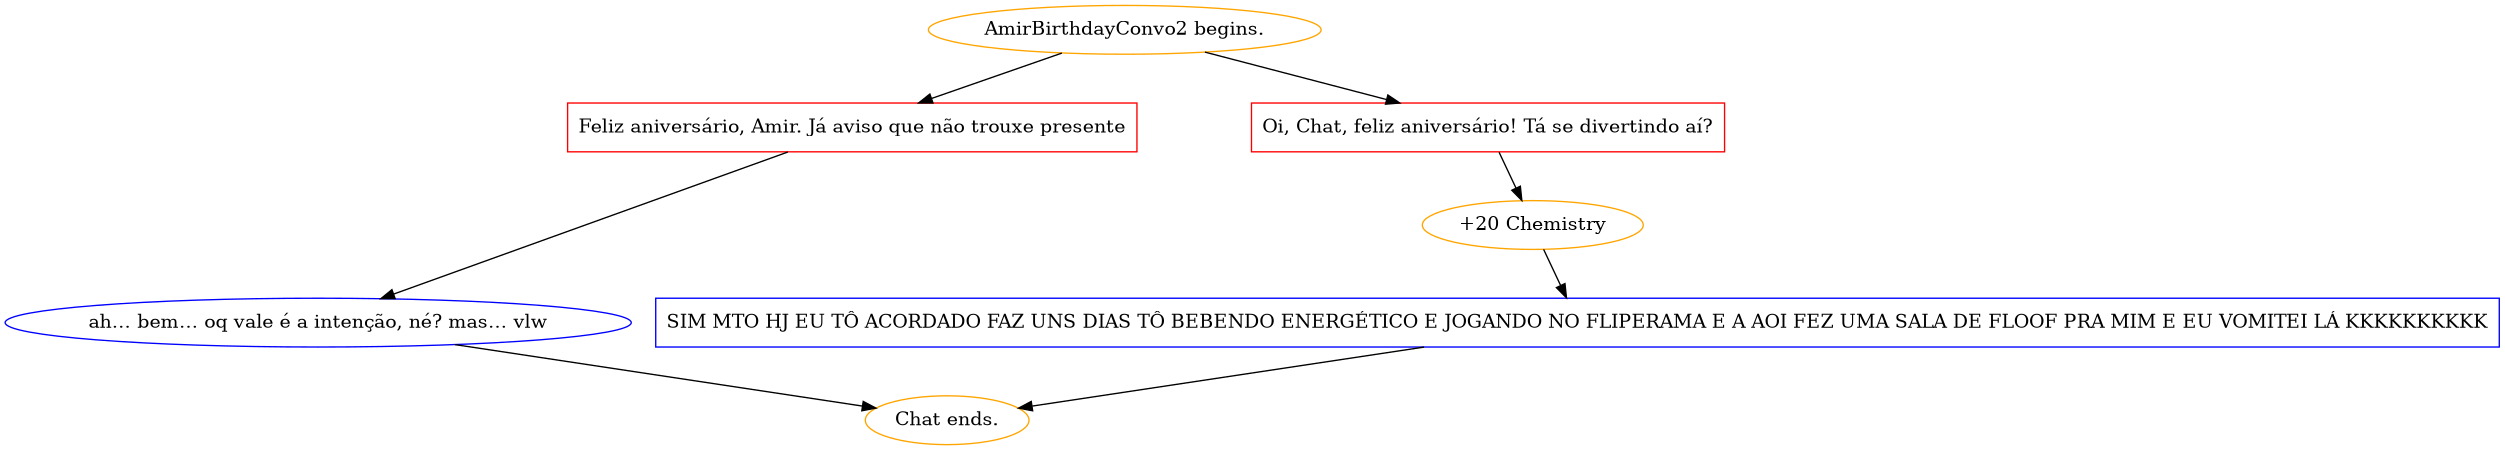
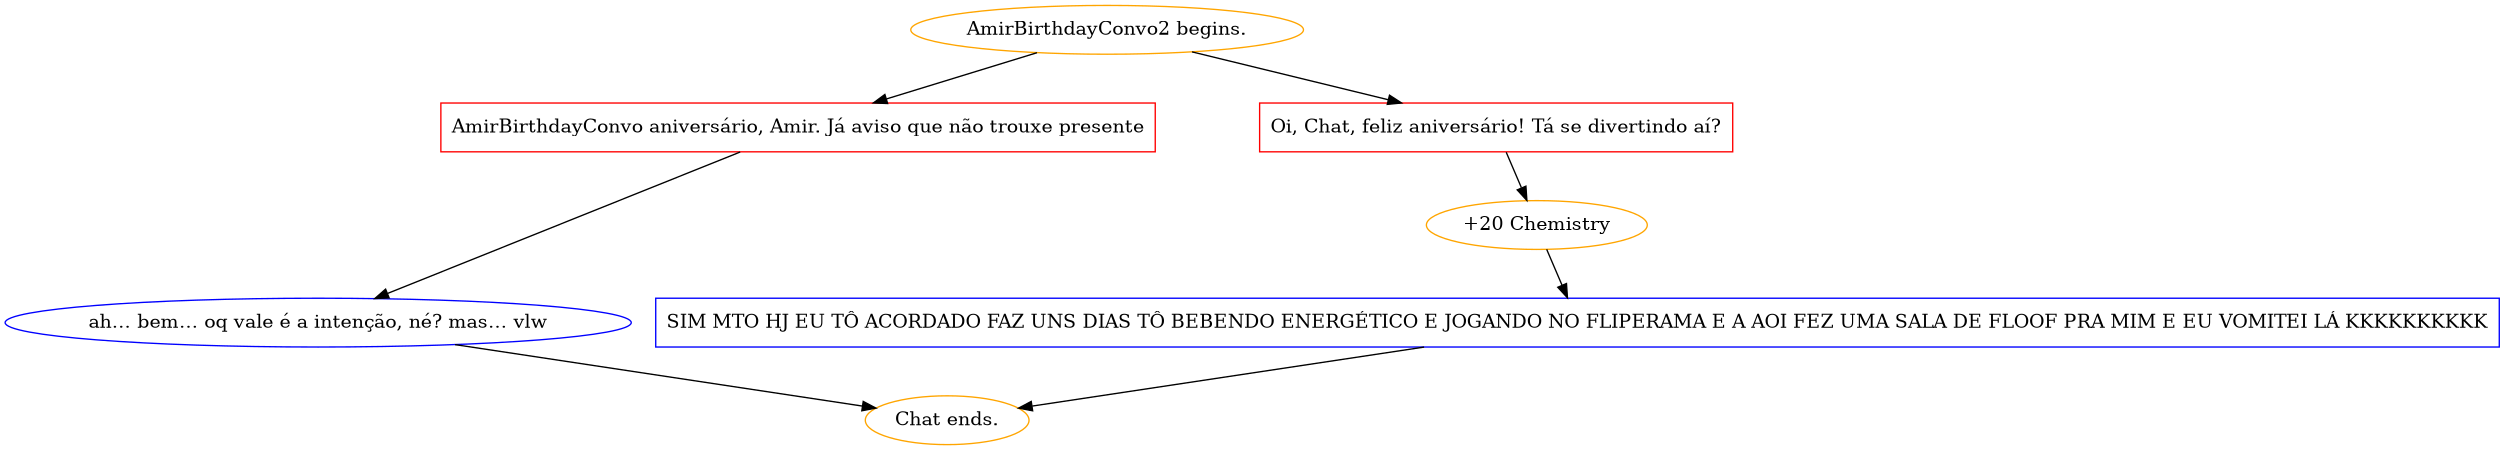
node "Feliz aniversário, Amir. Já aviso que não trouxe presente": label "Feliz aniversário, Amir. Já aviso que não trouxe presente" -> "AmirBirthdayConvo aniversário, Amir. Já aviso que não trouxe presente"
